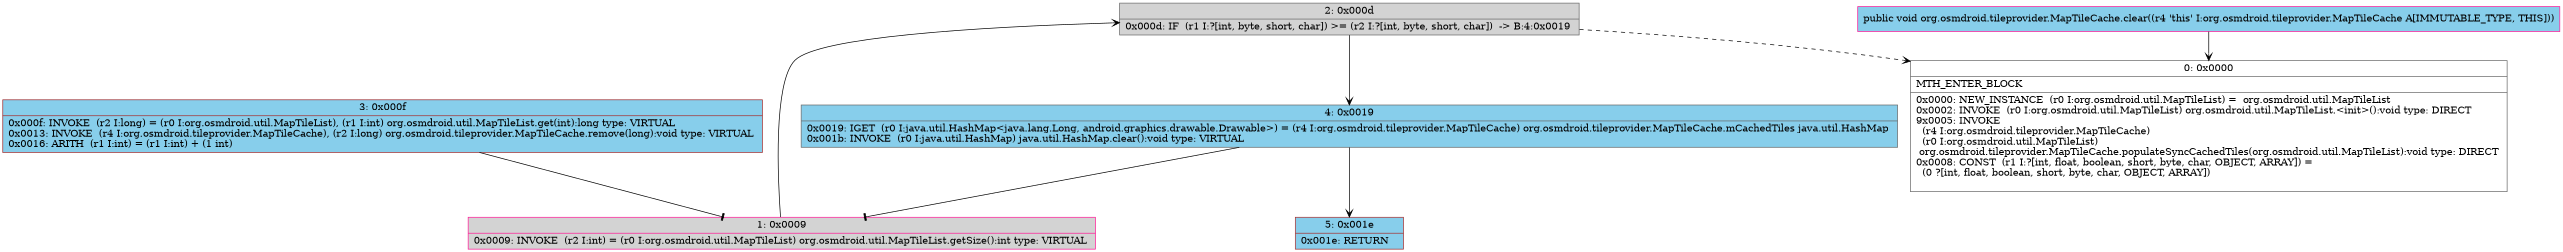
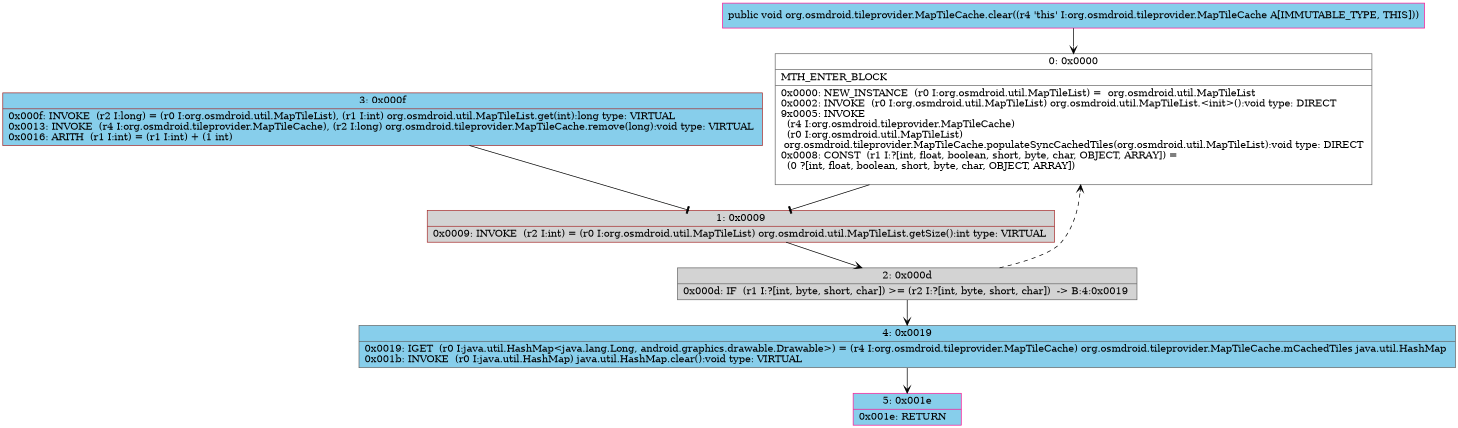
edge "4: 0x0019" -> "1: 0x0009": now "0: 0x0000" -> "1: 0x0009"
node "1: 0x0009": color deeppink -> brown
node "5: 0x001e": color brown -> deeppink
